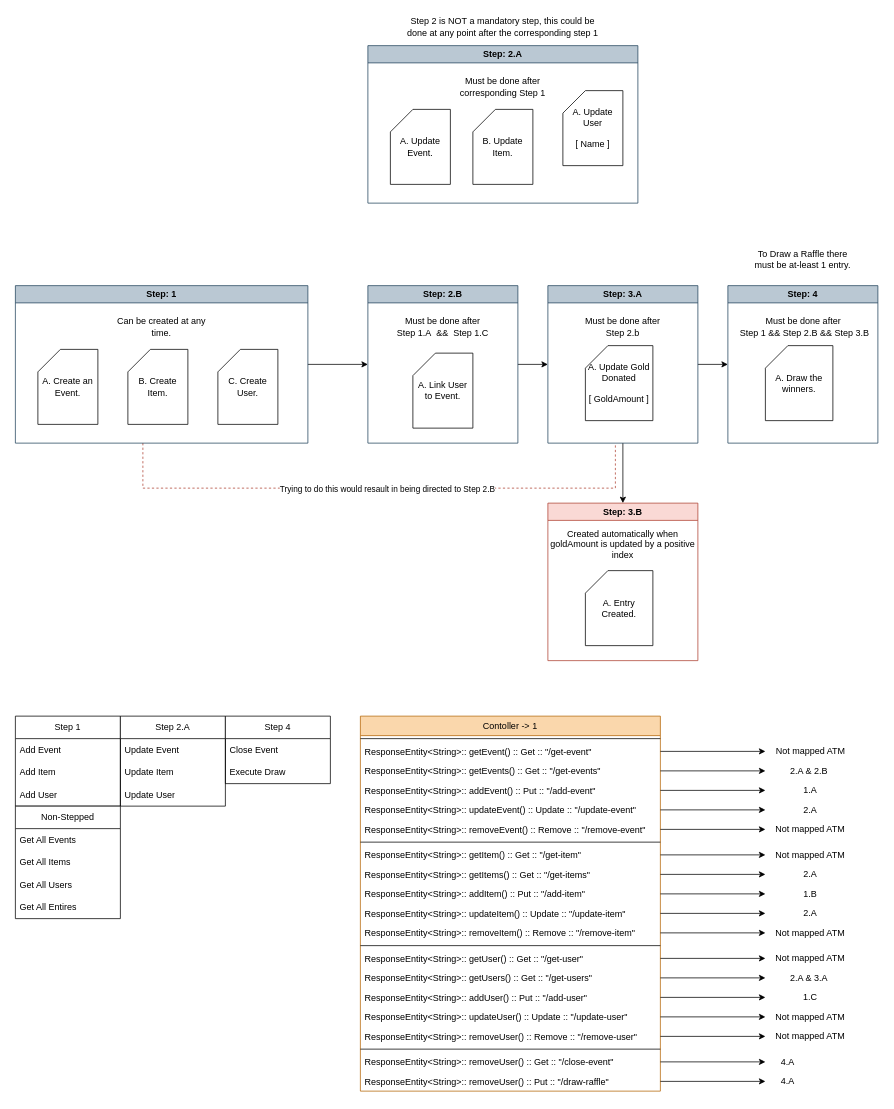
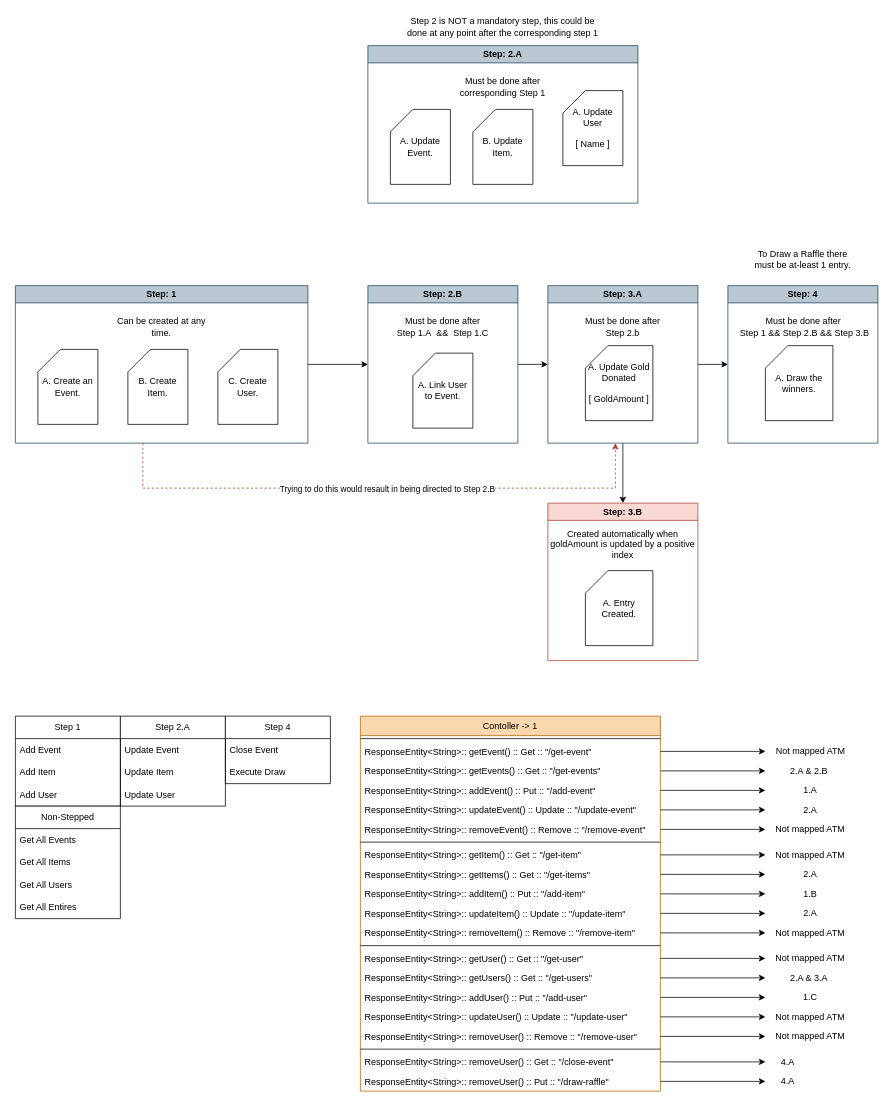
edge "Step: 1" -- "Step: 3.A": arrowhead none -> classic
